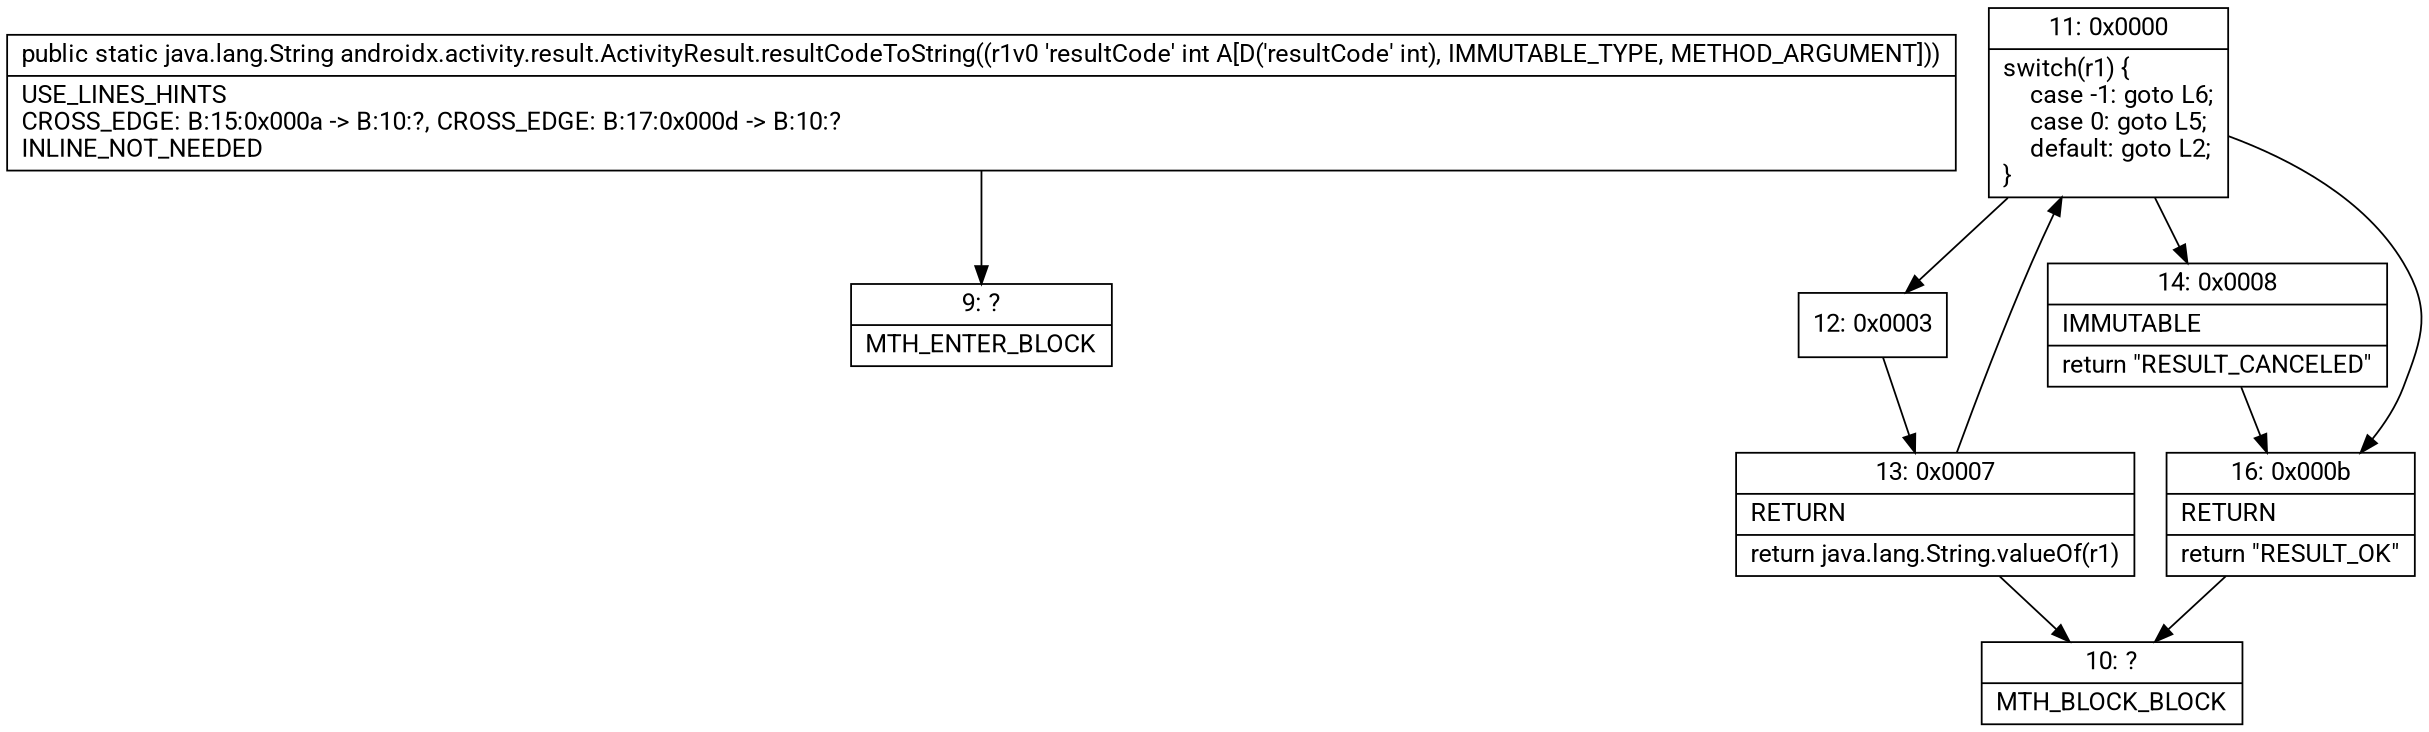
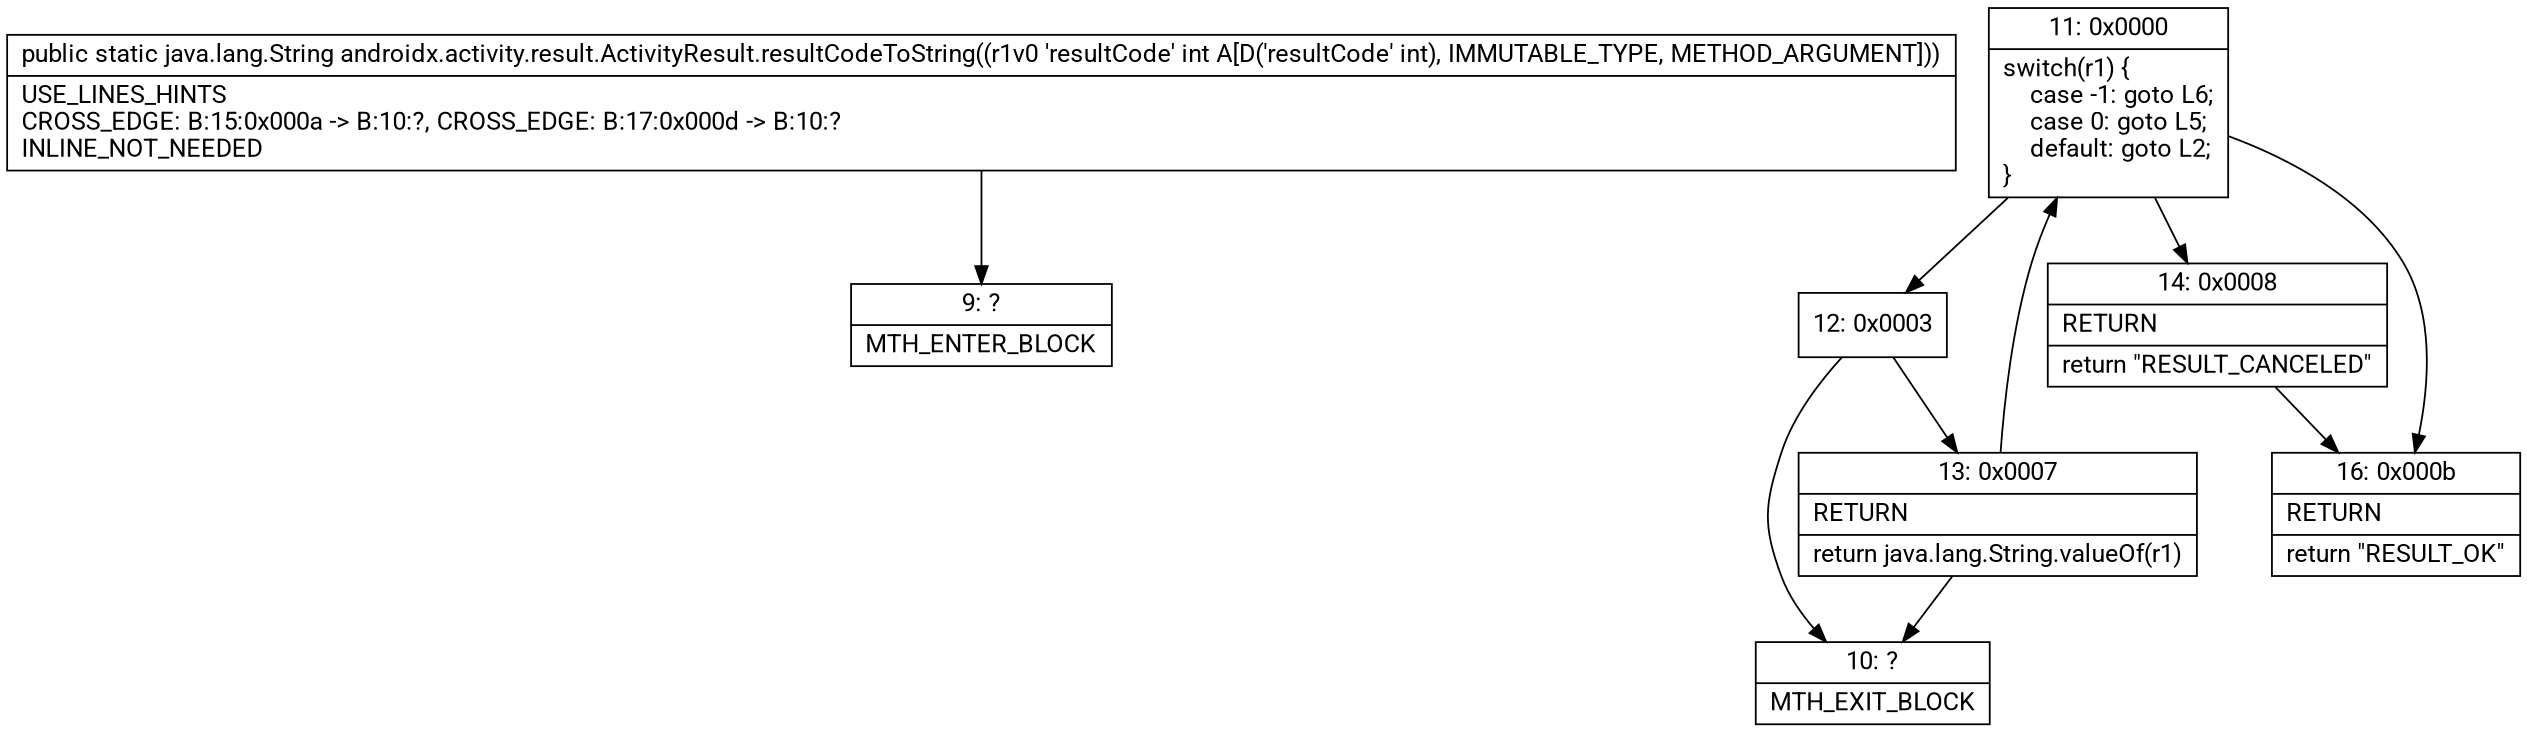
node "14: 0x0008": text "IMMUTABLE" -> "RETURN"
edge "16: 0x000b" -> "10: ?": now "12: 0x0003" -> "10: ?"
node "10: ?": text "MTH_BLOCK_BLOCK" -> "MTH_EXIT_BLOCK"
